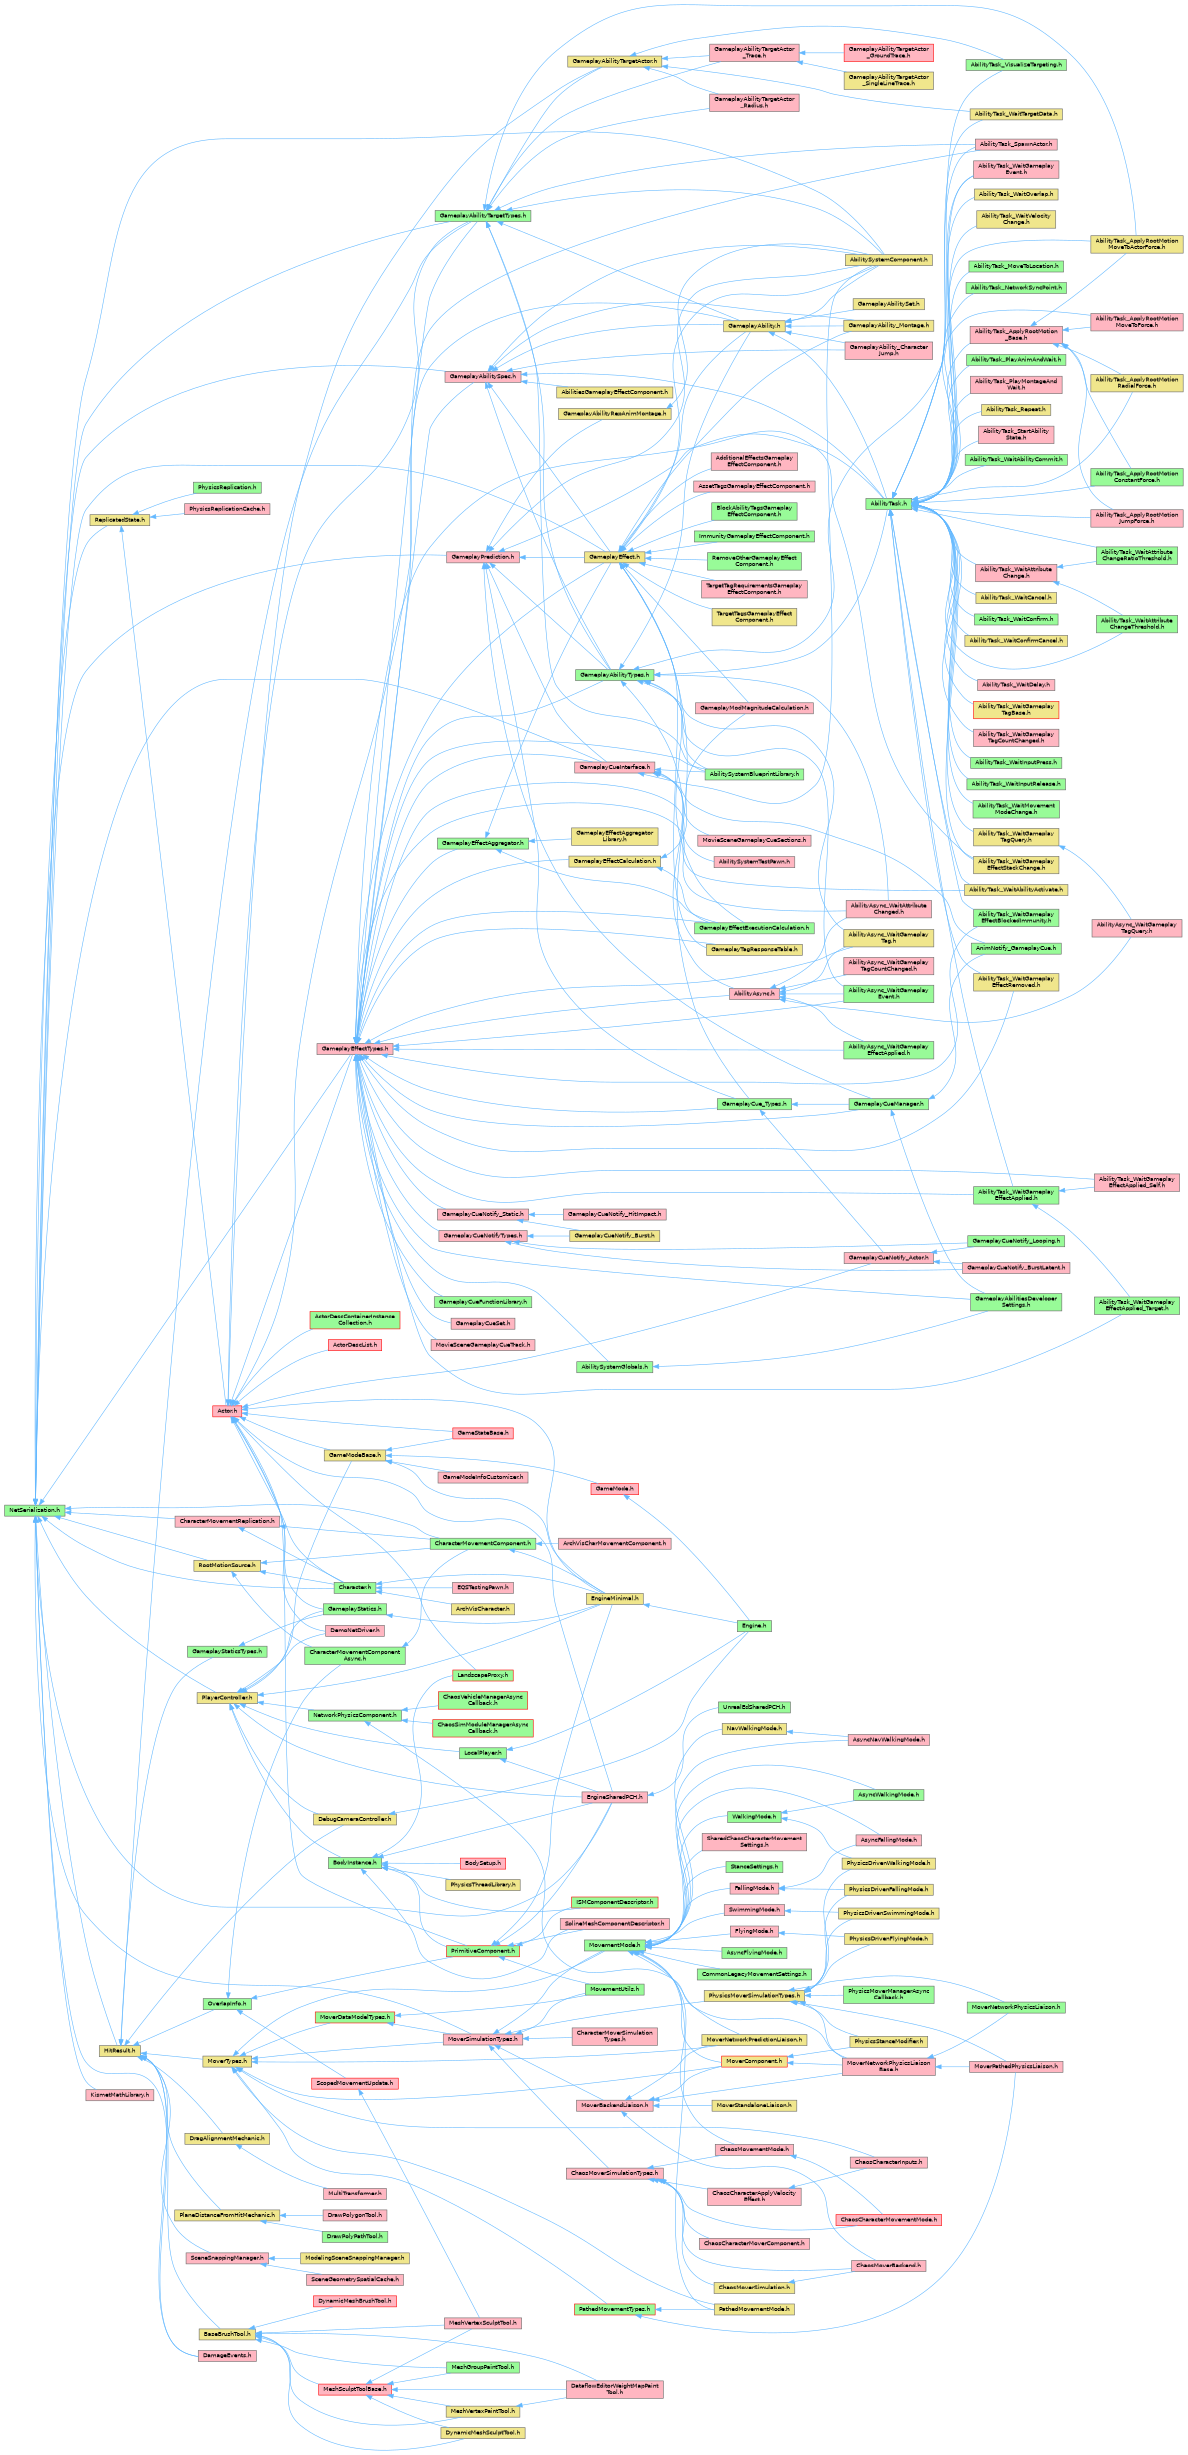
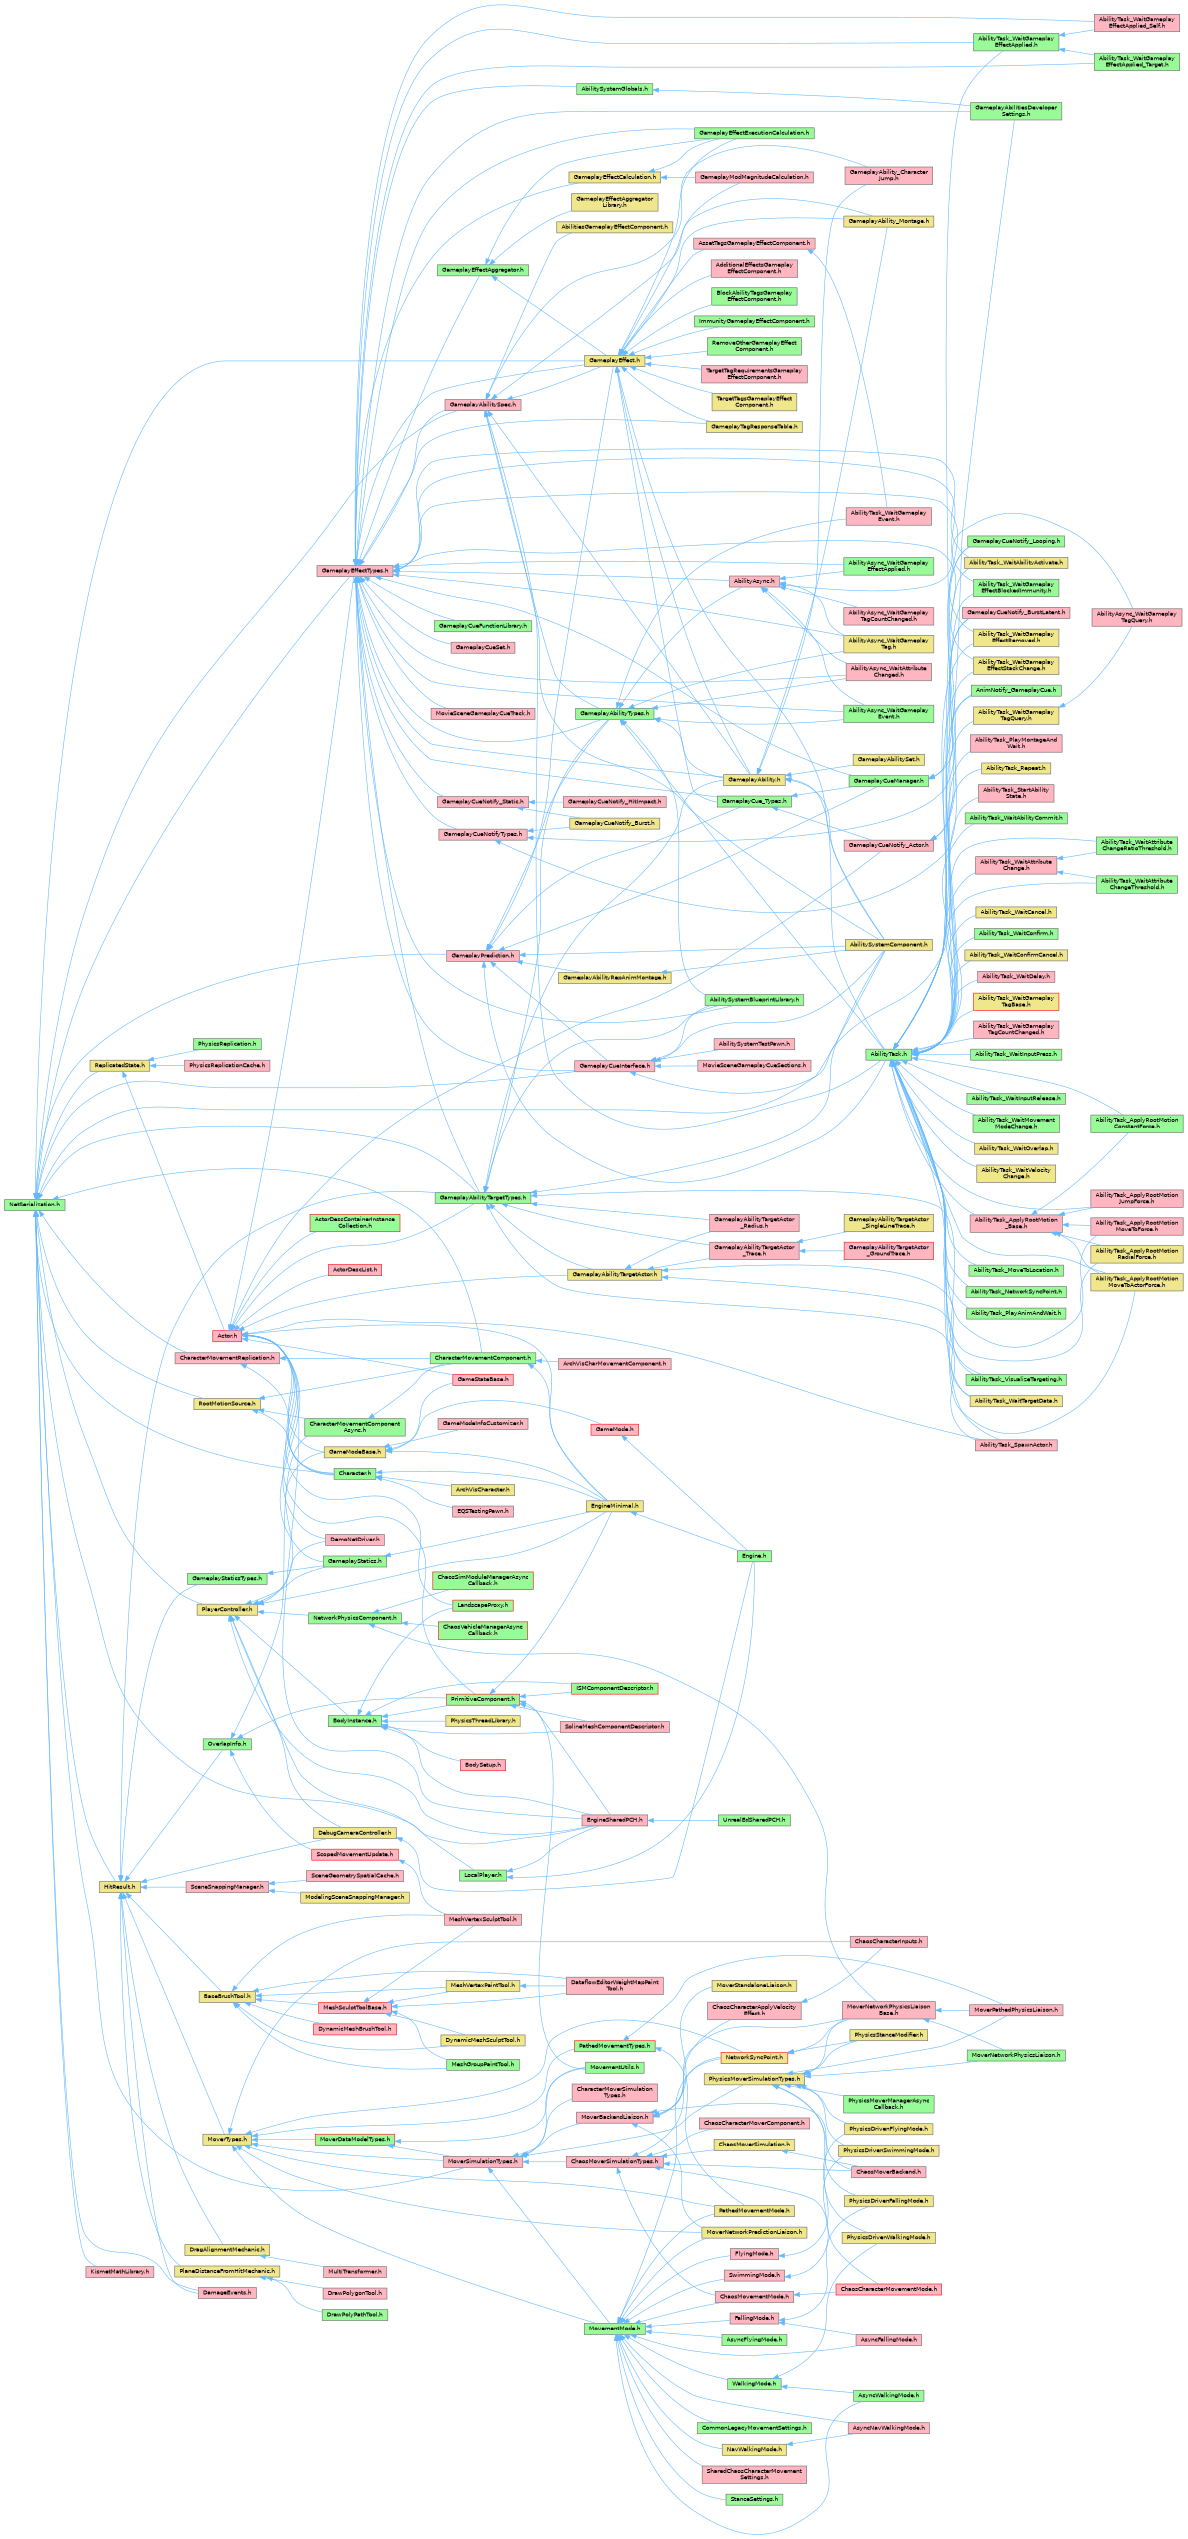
edge "AbilityTask_WaitGameplay Event.h" -> "AbilityTask.h": now "AbilityTask_WaitGameplay Event.h" -> "AssetTagsGameplayEffectComponent.h"
node "MoverComponent.h": label "MoverComponent.h" -> "NetworkSyncPoint.h"
